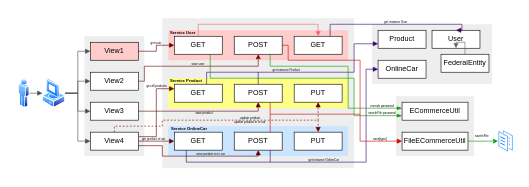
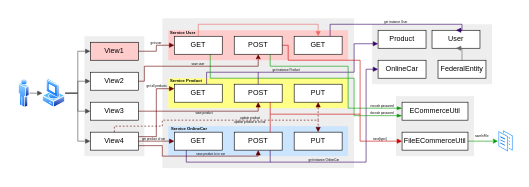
node "FederalEntity": moved (465, 63) -> (462, 69)
node "saveInFile password": label "saveInFile password" -> "decode password"
